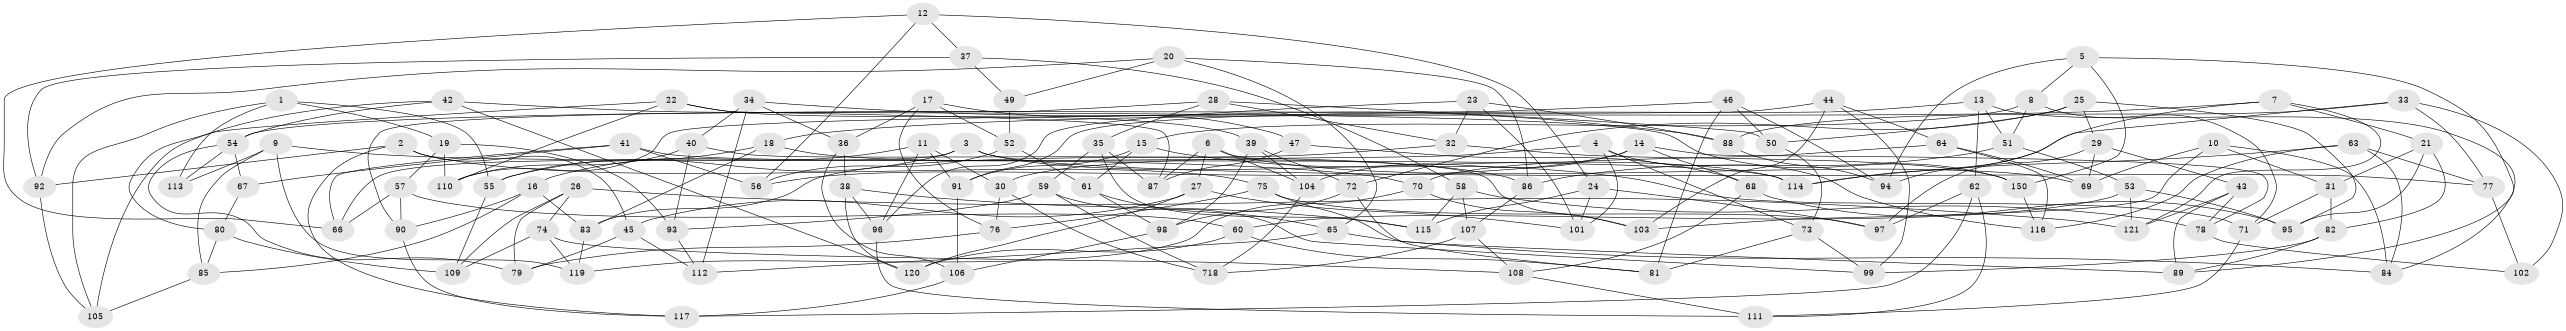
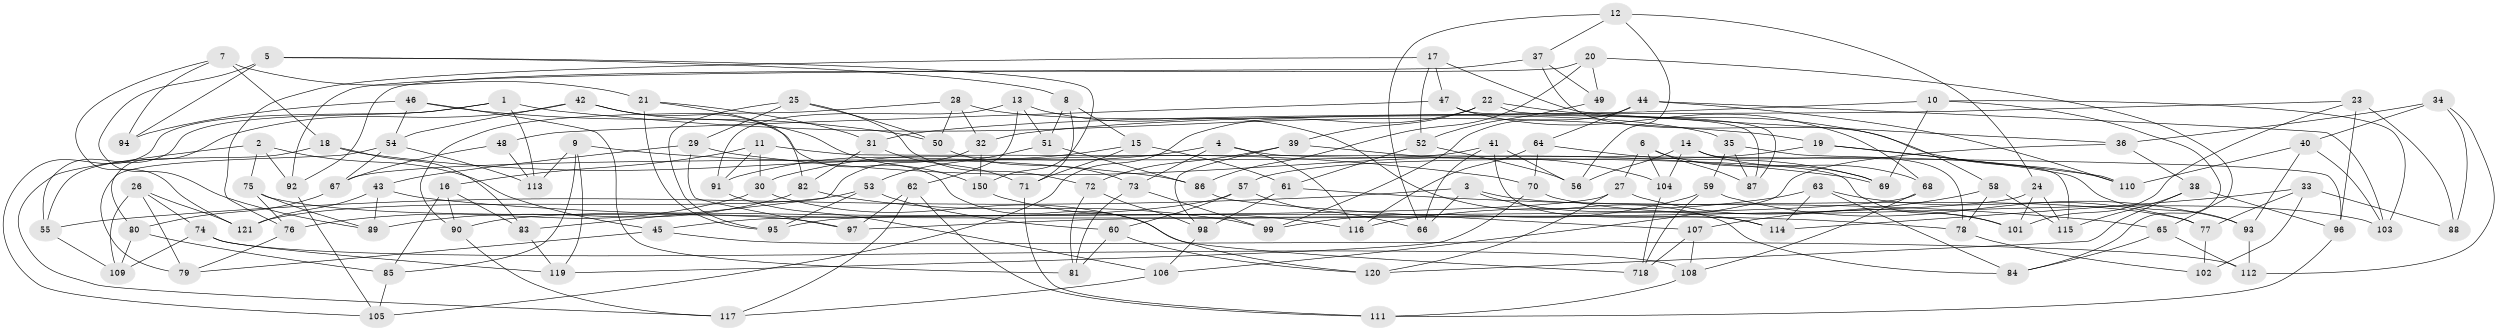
node "48": added
edge "88" -- "94": removed
